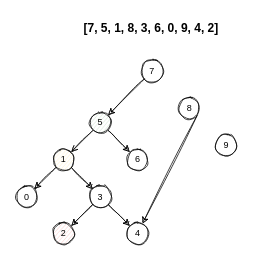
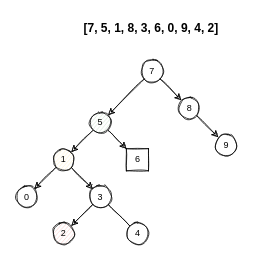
edge "7" -> "8": added
edge "5" -> "1": arrowhead open -> classic
node "6": shape ellipse -> rectangle
edge "8" -> "4": now "8" -> "9"
edge "3" -> "4": arrowhead classic -> none
